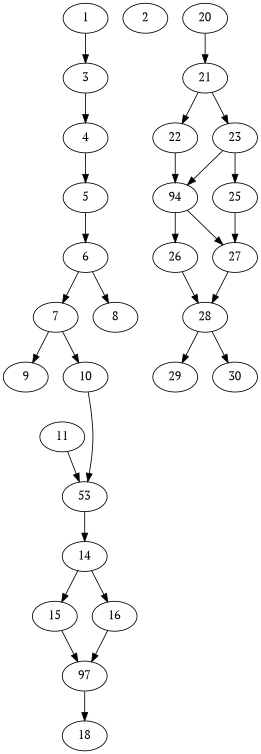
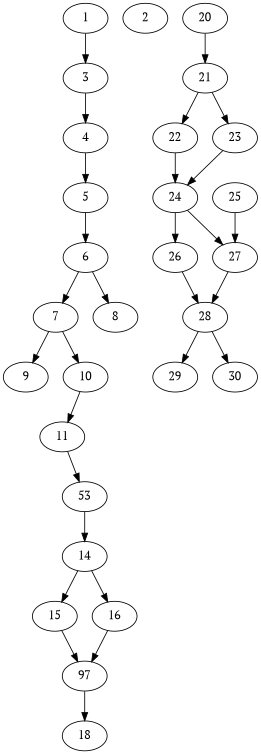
edge "23" -> "25": removed
node "94": label "94" -> "24"
edge "10" -> "53": now "10" -> "11"
